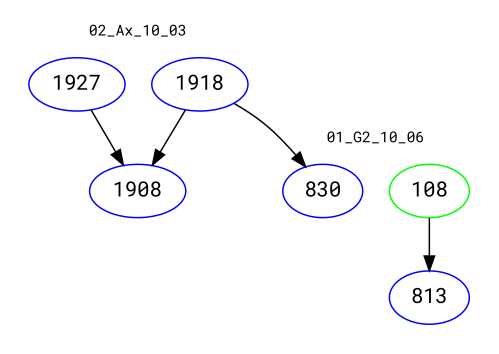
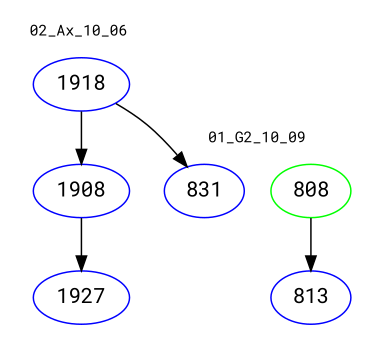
cluster "02_Ax_10_03": label "02_Ax_10_03" -> "02_Ax_10_06"
edge "1927" -> "1908": reversed
cluster "01_G2_10_06": label "01_G2_10_06" -> "01_G2_10_09"
node "830": label "830" -> "831"
node "108": label "108" -> "808"
